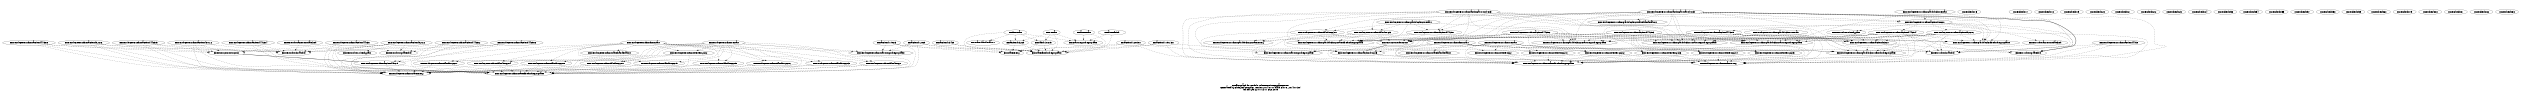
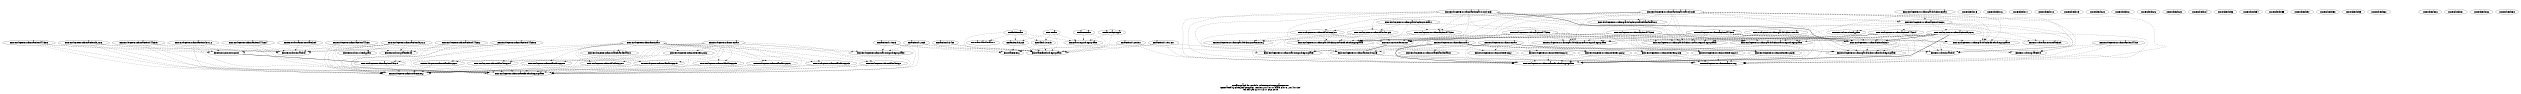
node "__me_check_16": added
node "__me_check_79": removed
edge "RL_resultGetters_1_fsm_actionpar_start_l78c9" -> "RL_test1_dut_update_buf": style bold -> dashed
edge "RL_resultGetters_1_fsm_actionpar_run_l78c9" -> "RL_resultGetters_1_fsm_action_l83c17": style dashed -> bold
node "RL_fsm_start": label "RL_fsm_start" -> "RL_finish_start"
node "RL_auto_finish": label "RL_auto_finish" -> "RL_auto_actionpar"
edge "RL_resultGetters_1_fsm_action_l92c16" -> "RL_resultGetters_1_fsm_par_blocks_fired__dreg_update": now "RL_resultGetters_1_fsm_action_l92c16" -> "RL_test1_dut_assert_no_latched"
edge "RL_resultGetters_1_fsm_action_l92c16" -> "RL_resultGetters_1_fsm_action_l83c17": style dashed -> bold
node "RL_test0_dut_update_buf": label "RL_test0_dut_update_buf" -> "RL_test0_dut_update_fired"
edge "RL_resultGetters_fsm_idle_l90c22_2" -> "RL_resultGetters_fsm_idle_l90c22_1": now "RL_resultGetters_fsm_fsm_start" -> "RL_resultGetters_fsm_idle_l90c22_1"
edge "RL_resultGetters_1_fsm_action_l92c16" -> "RL_resultGetters_1_fsm_state_fired__dreg_update": style dashed -> bold
edge "RL_resultGetters_1_fsm_fsm_start" -> "RL_resultGetters_1_fsm_state_fired__dreg_update": style dashed -> bold
